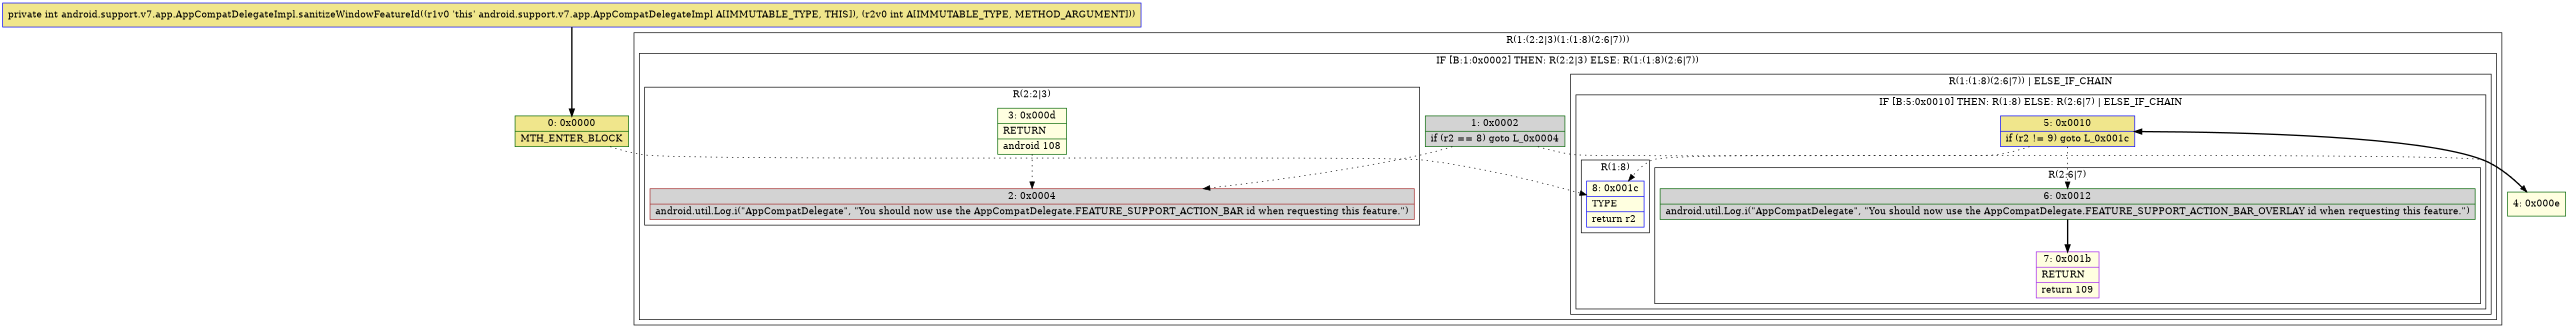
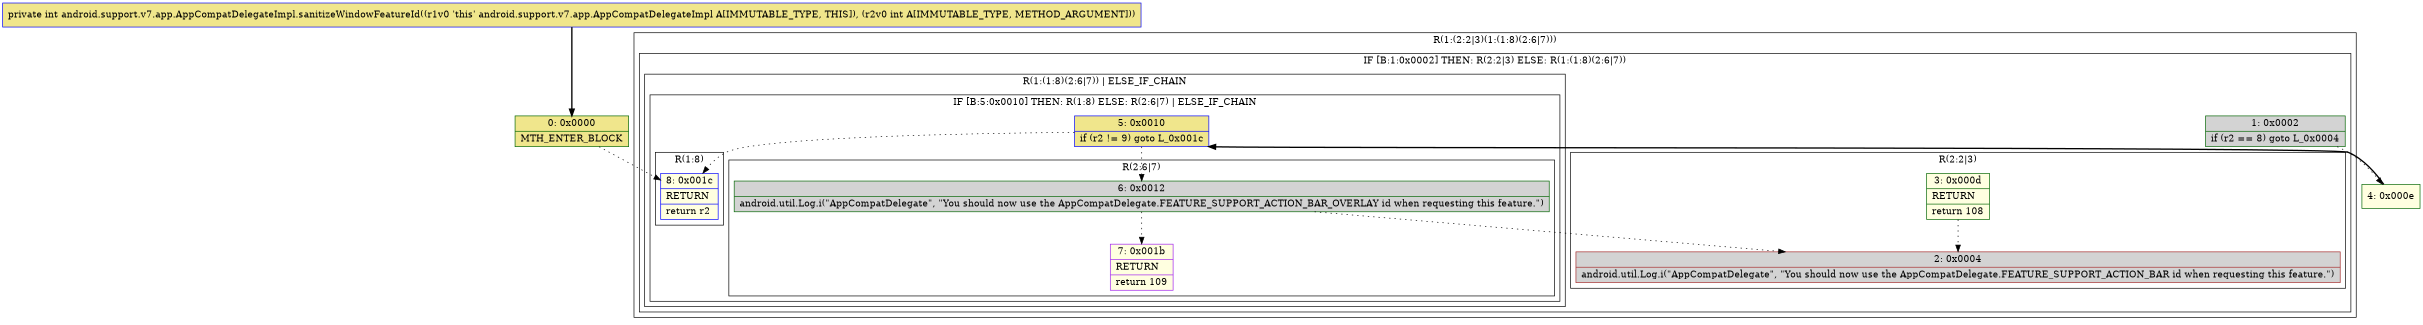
node "3: 0x000d": text "android 108" -> "return 108"
edge "1: 0x0002" -> "2: 0x0004": now "6: 0x0012" -> "2: 0x0004"
node "8: 0x001c": text "TYPE" -> "RETURN"
edge "6: 0x0012" -> "7: 0x001b": style bold -> dotted
